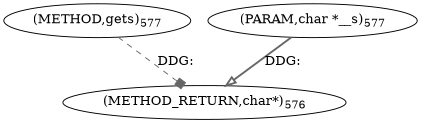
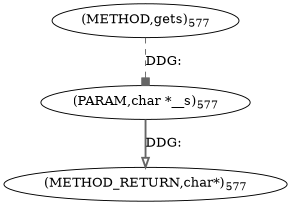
edge "(METHOD,gets)" -> "(METHOD_RETURN,char*)": now "(METHOD,gets)" -> "(PARAM,char *__s)"
node "(METHOD_RETURN,char*)": text "576" -> "577"
